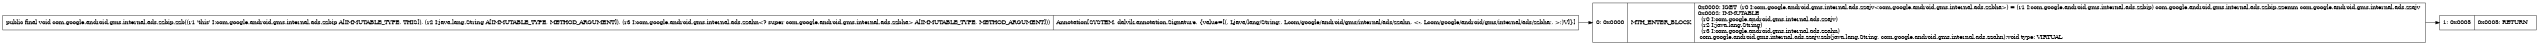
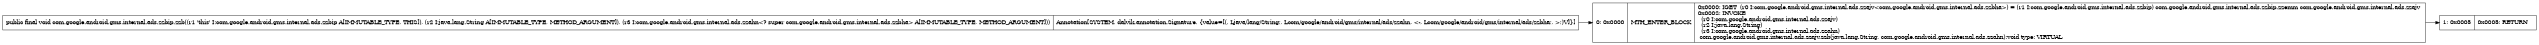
node "0: 0x0000": text "0x0002: IMMUTABLE" -> "0x0002: INVOKE"
